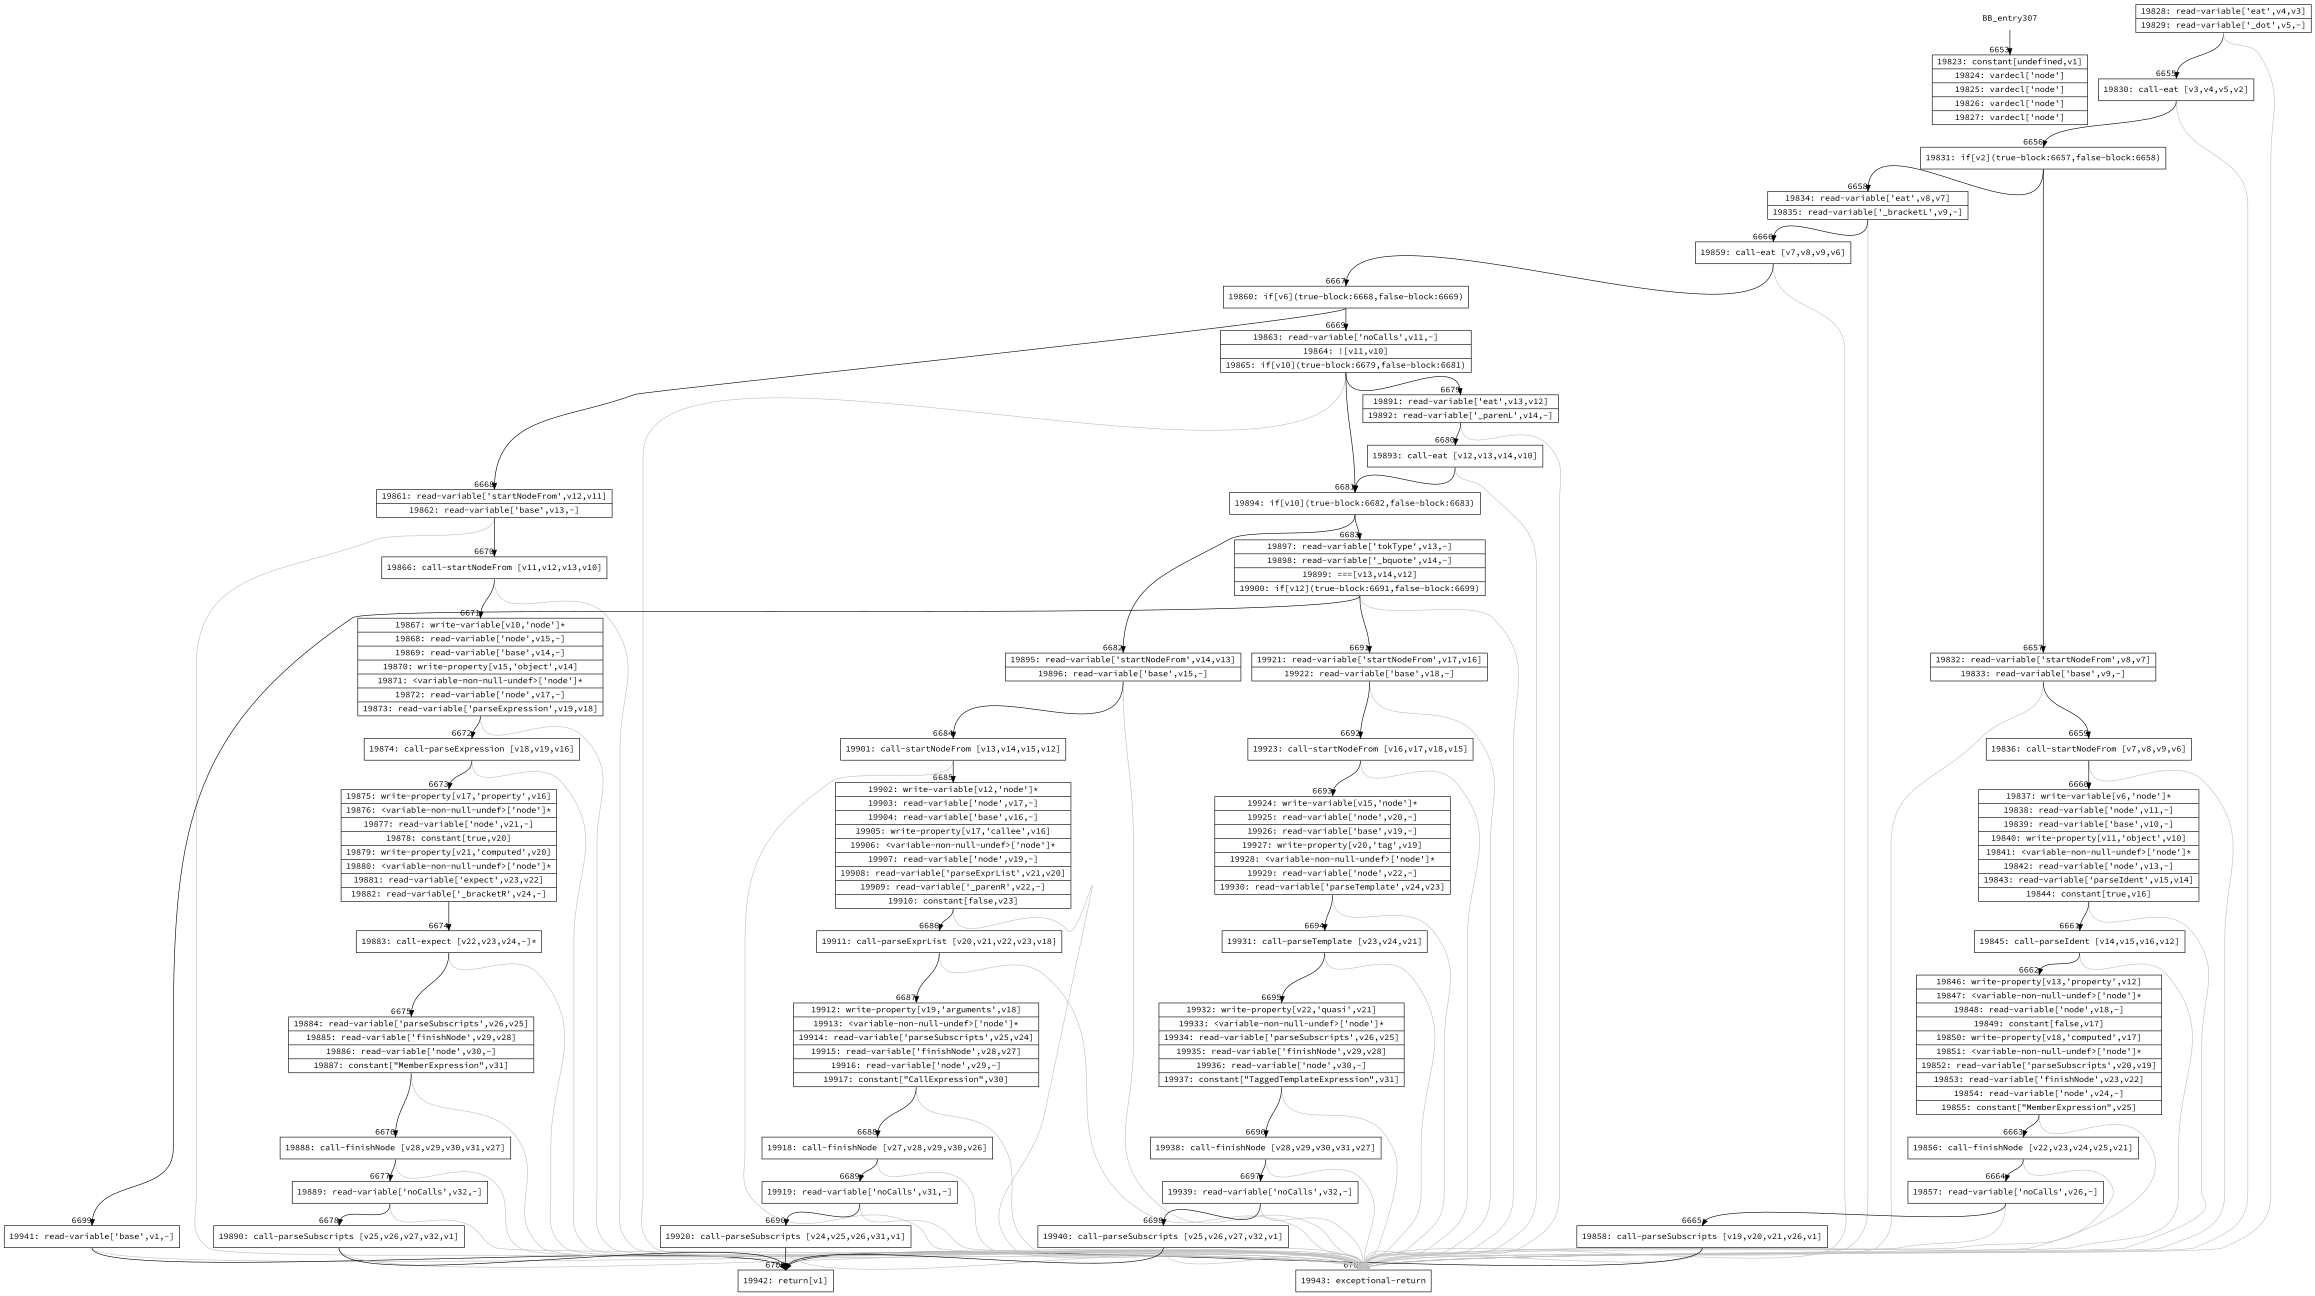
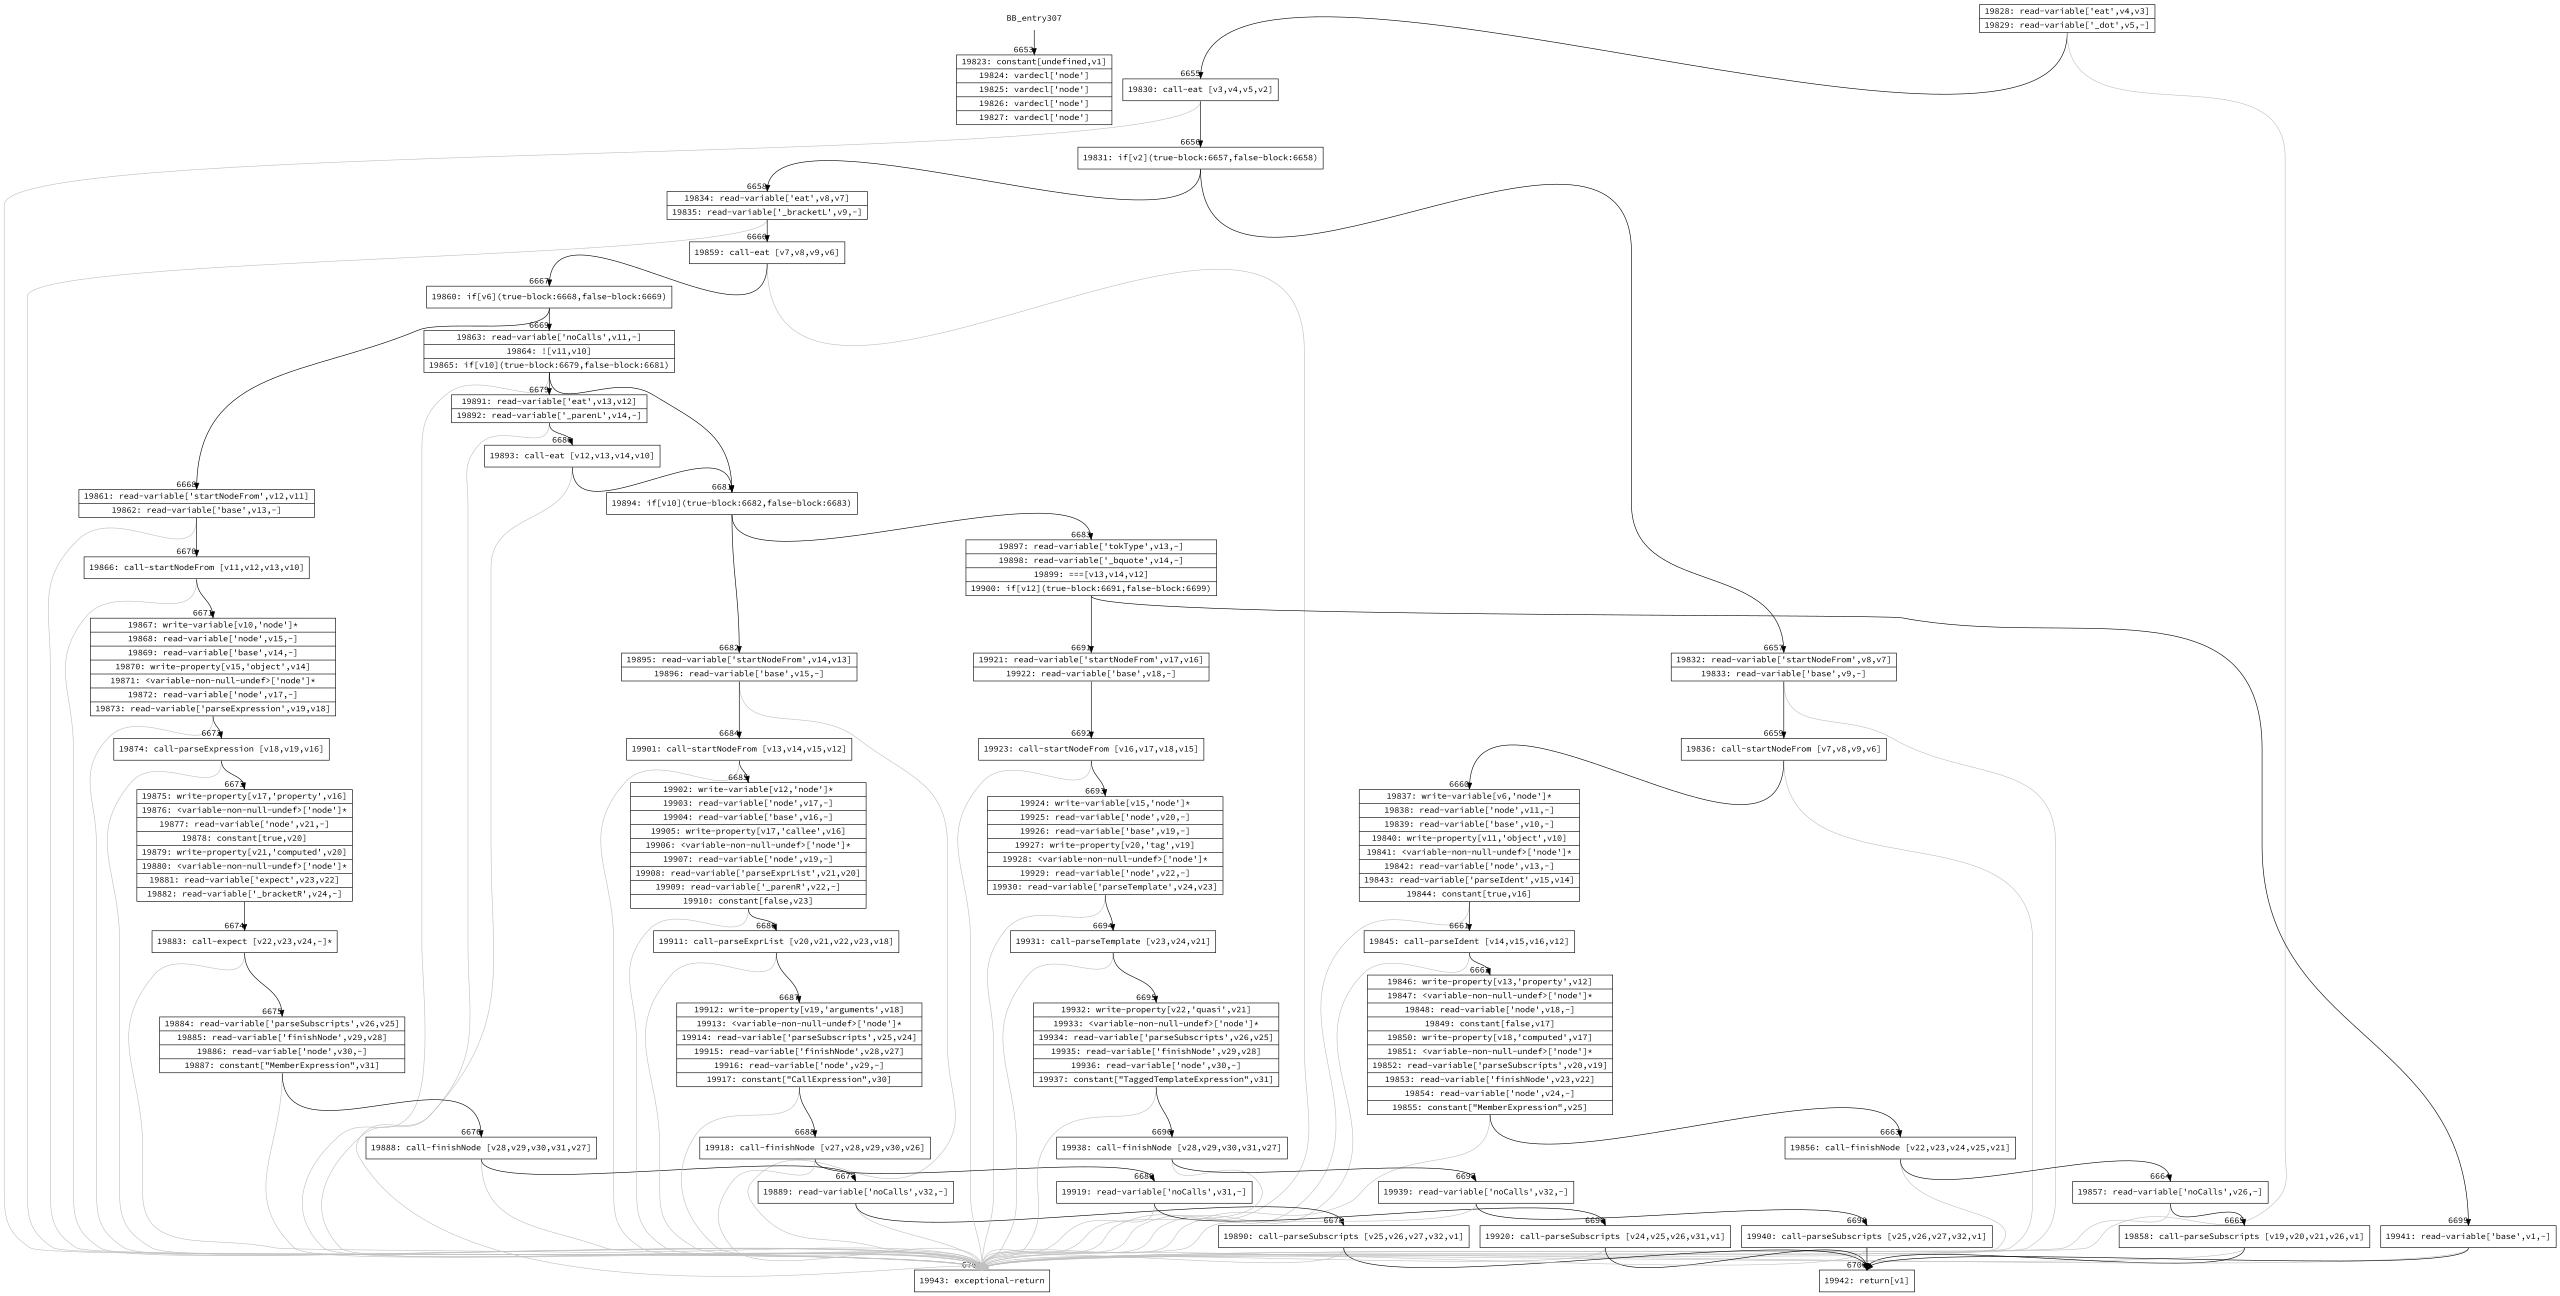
edge "19897: read-variable['tokType',v13,-]" -> "19943: exceptional-return": removed
edge "19921: read-variable['startNodeFrom',v17,v16]" -> "19943: exceptional-return": removed
